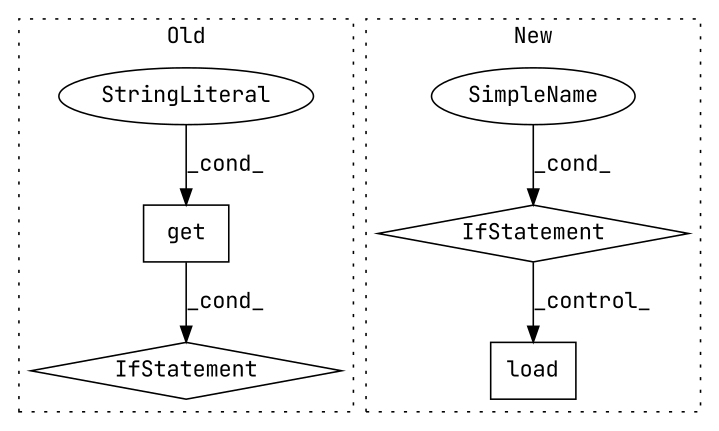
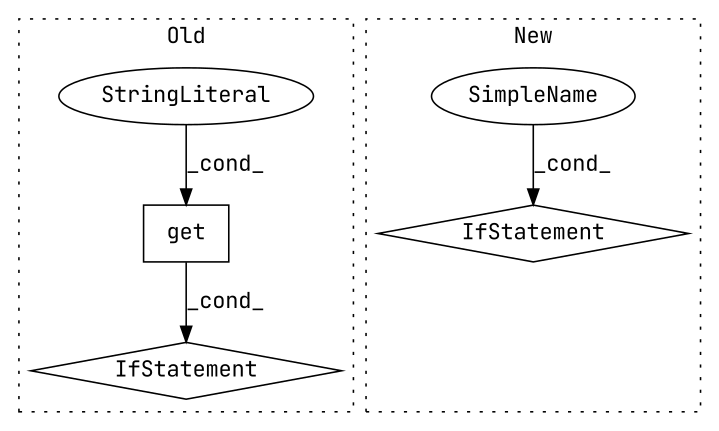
node "load": removed
